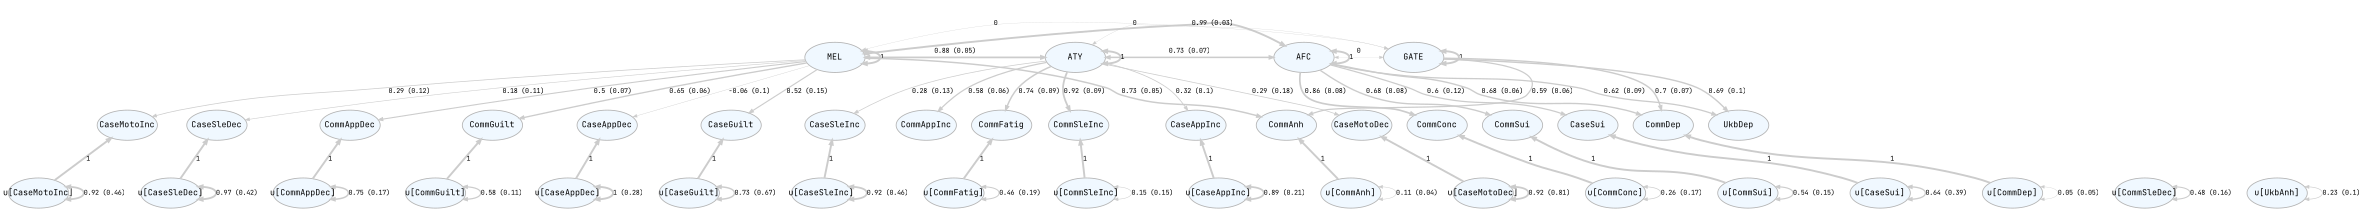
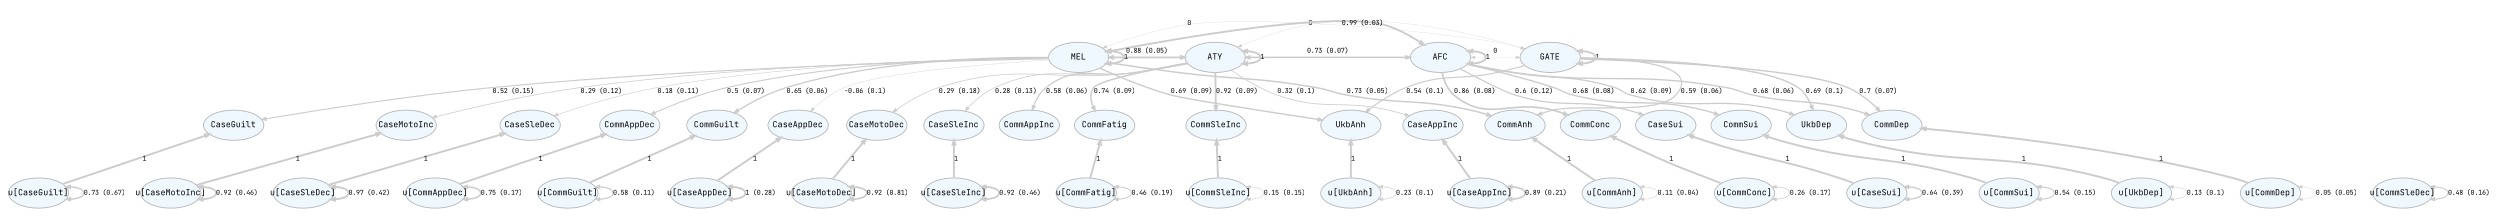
node "UkbAnh": added
node "u[UkbDep]": added
